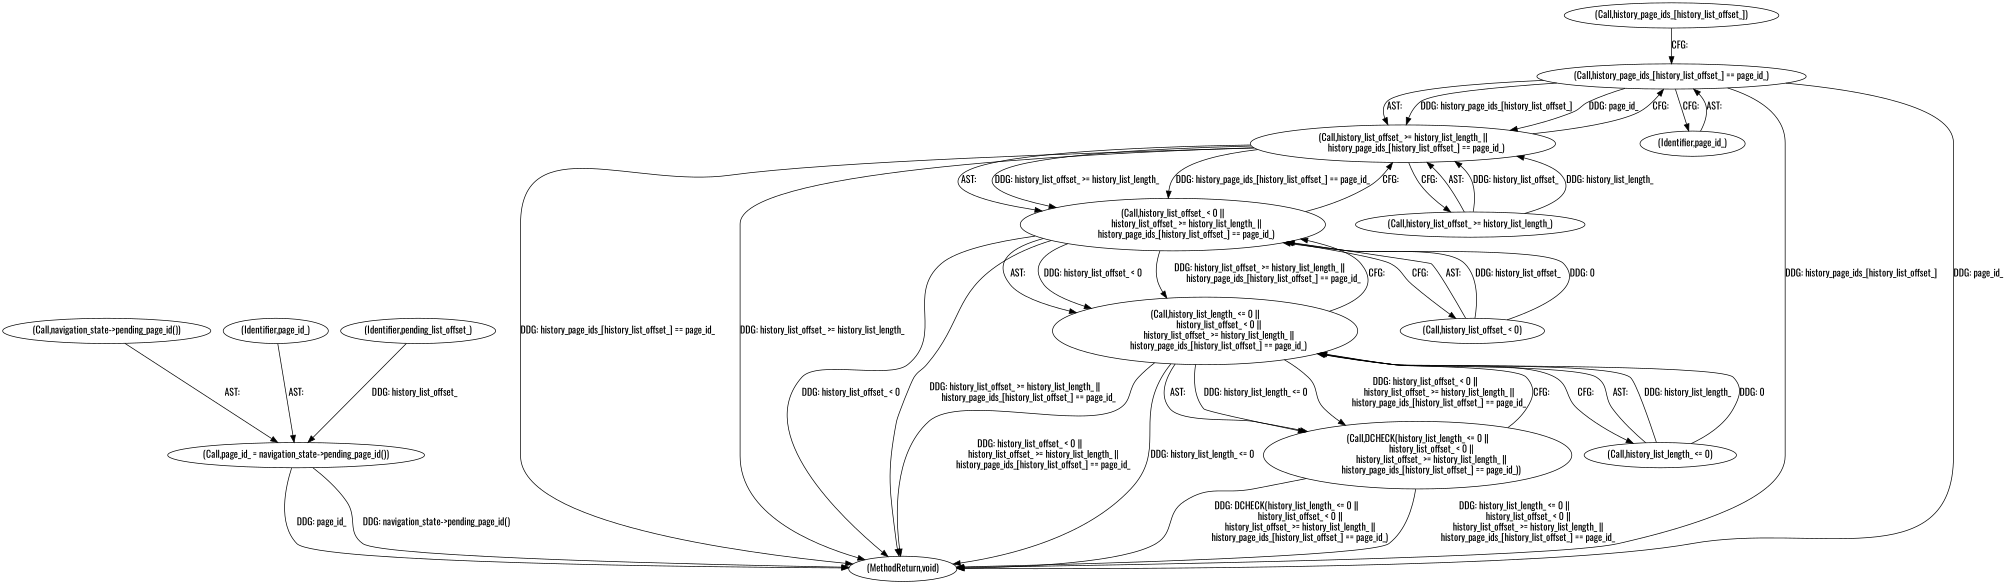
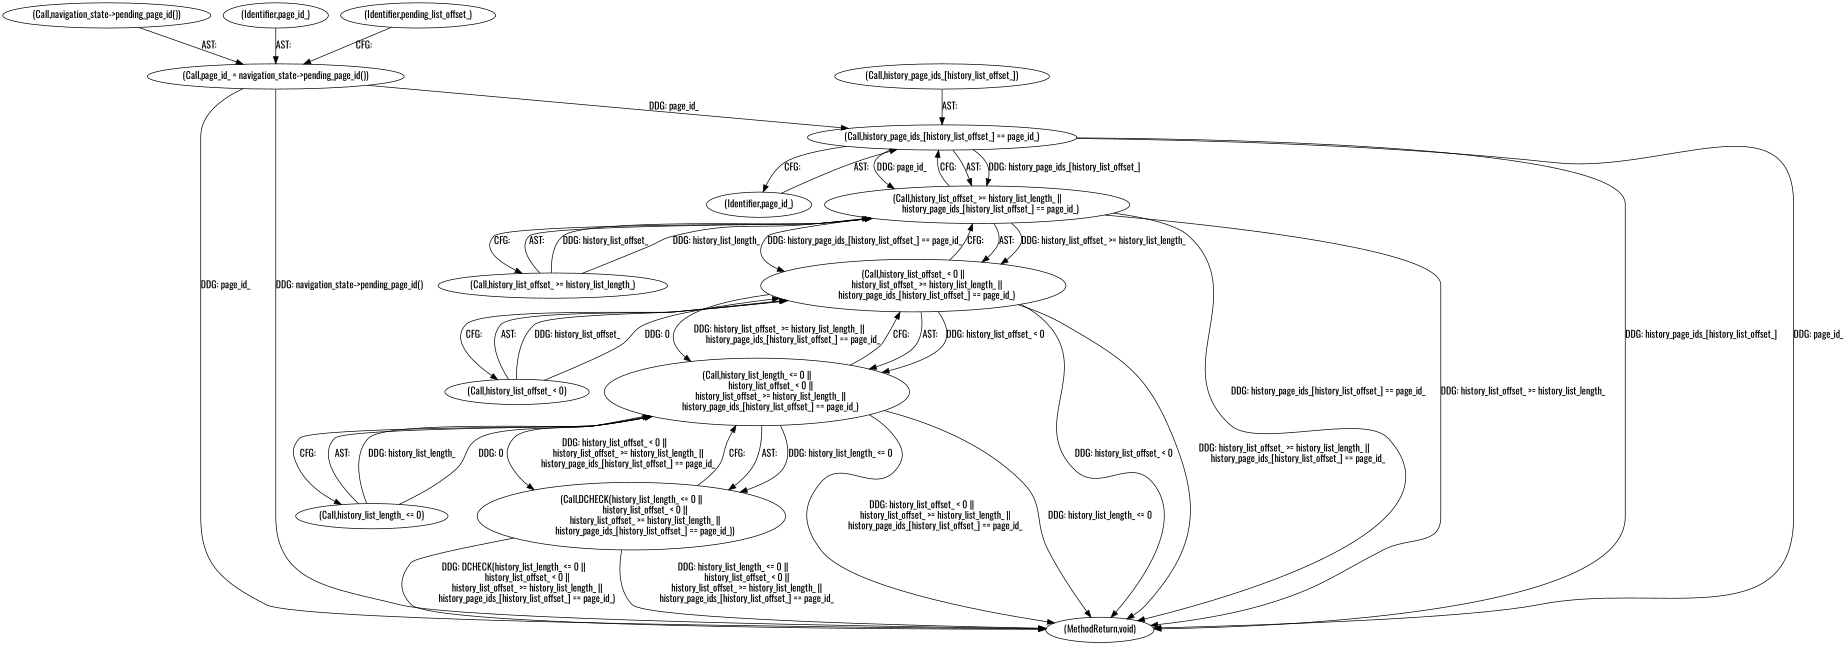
edge "(Call,history_page_ids_[history_list_offset_])" -> "(Call,history_page_ids_[history_list_offset_] == page_id_)": label "CFG: " -> "AST: "
edge "(Call,page_id_ = navigation_state->pending_page_id())" -> "(Call,history_page_ids_[history_list_offset_] == page_id_)": added, label "DDG: page_id_"
edge "(Identifier,pending_list_offset_)" -> "(Call,page_id_ = navigation_state->pending_page_id())": label "DDG: history_list_offset_" -> "CFG: "
